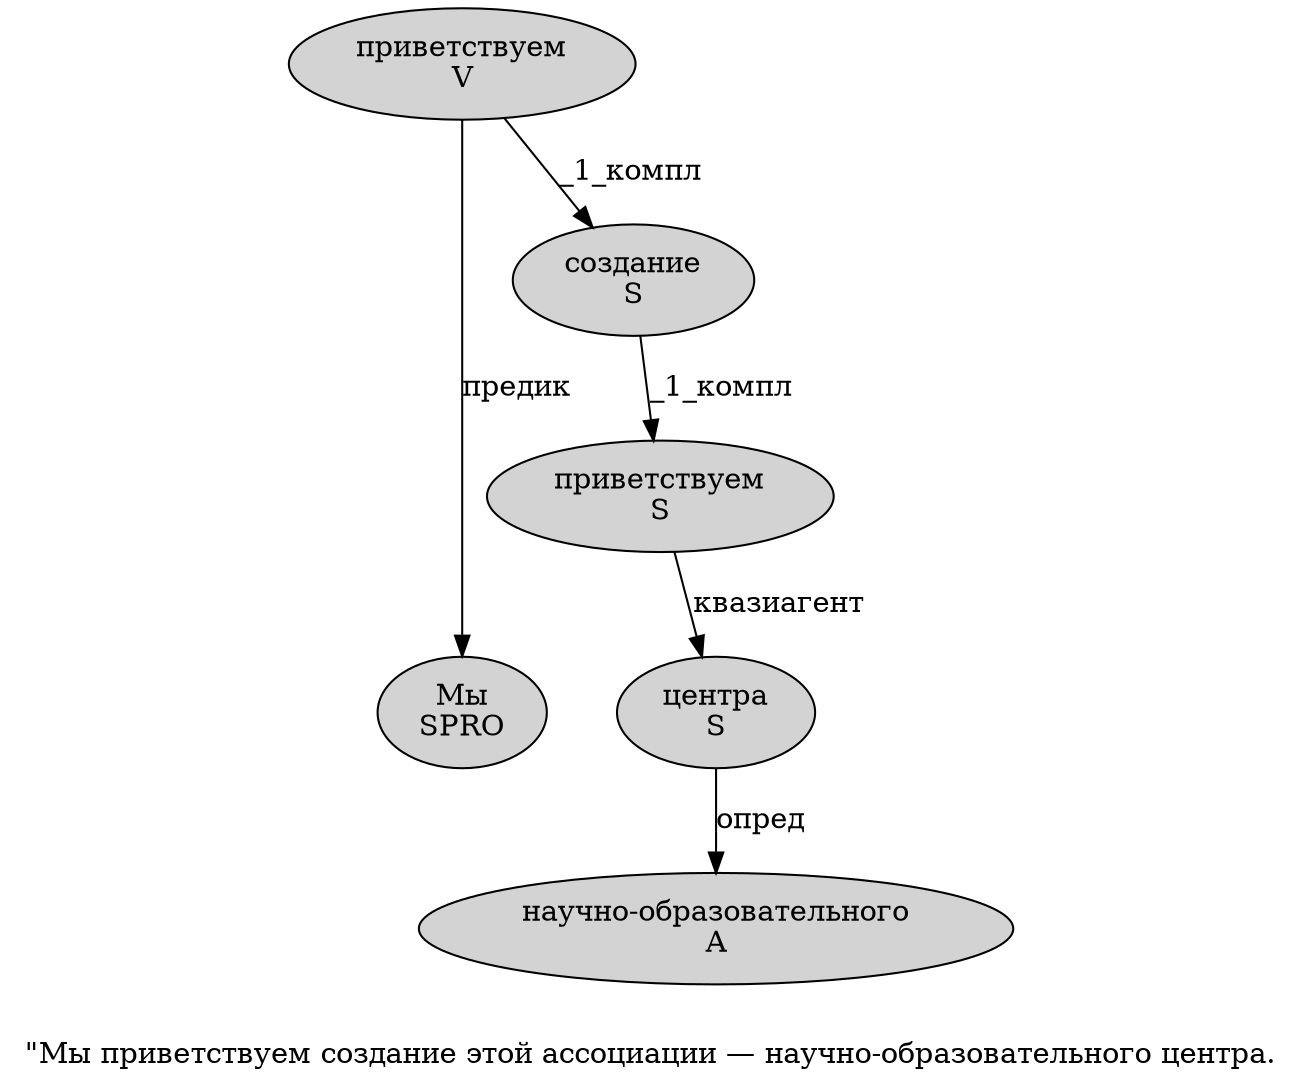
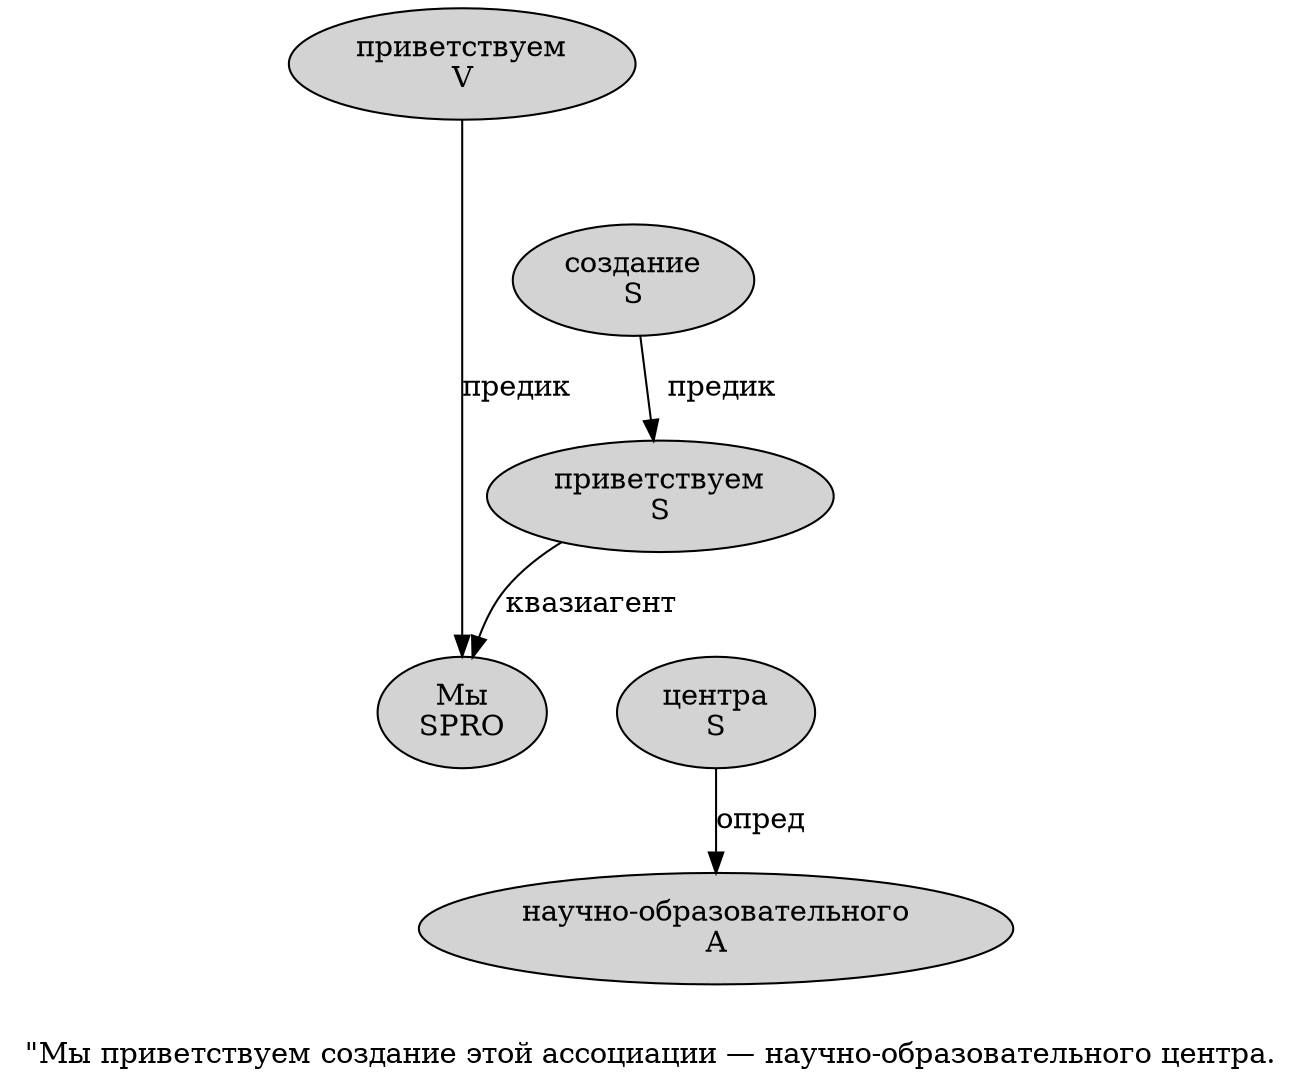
edge "приветствуем V" -> "создание S": removed, label "_1_компл"
edge "создание S" -> "приветствуем S": label "_1_компл" -> "предик"
edge "приветствуем S" -> "центра S": now "приветствуем S" -> "Мы SPRO"
